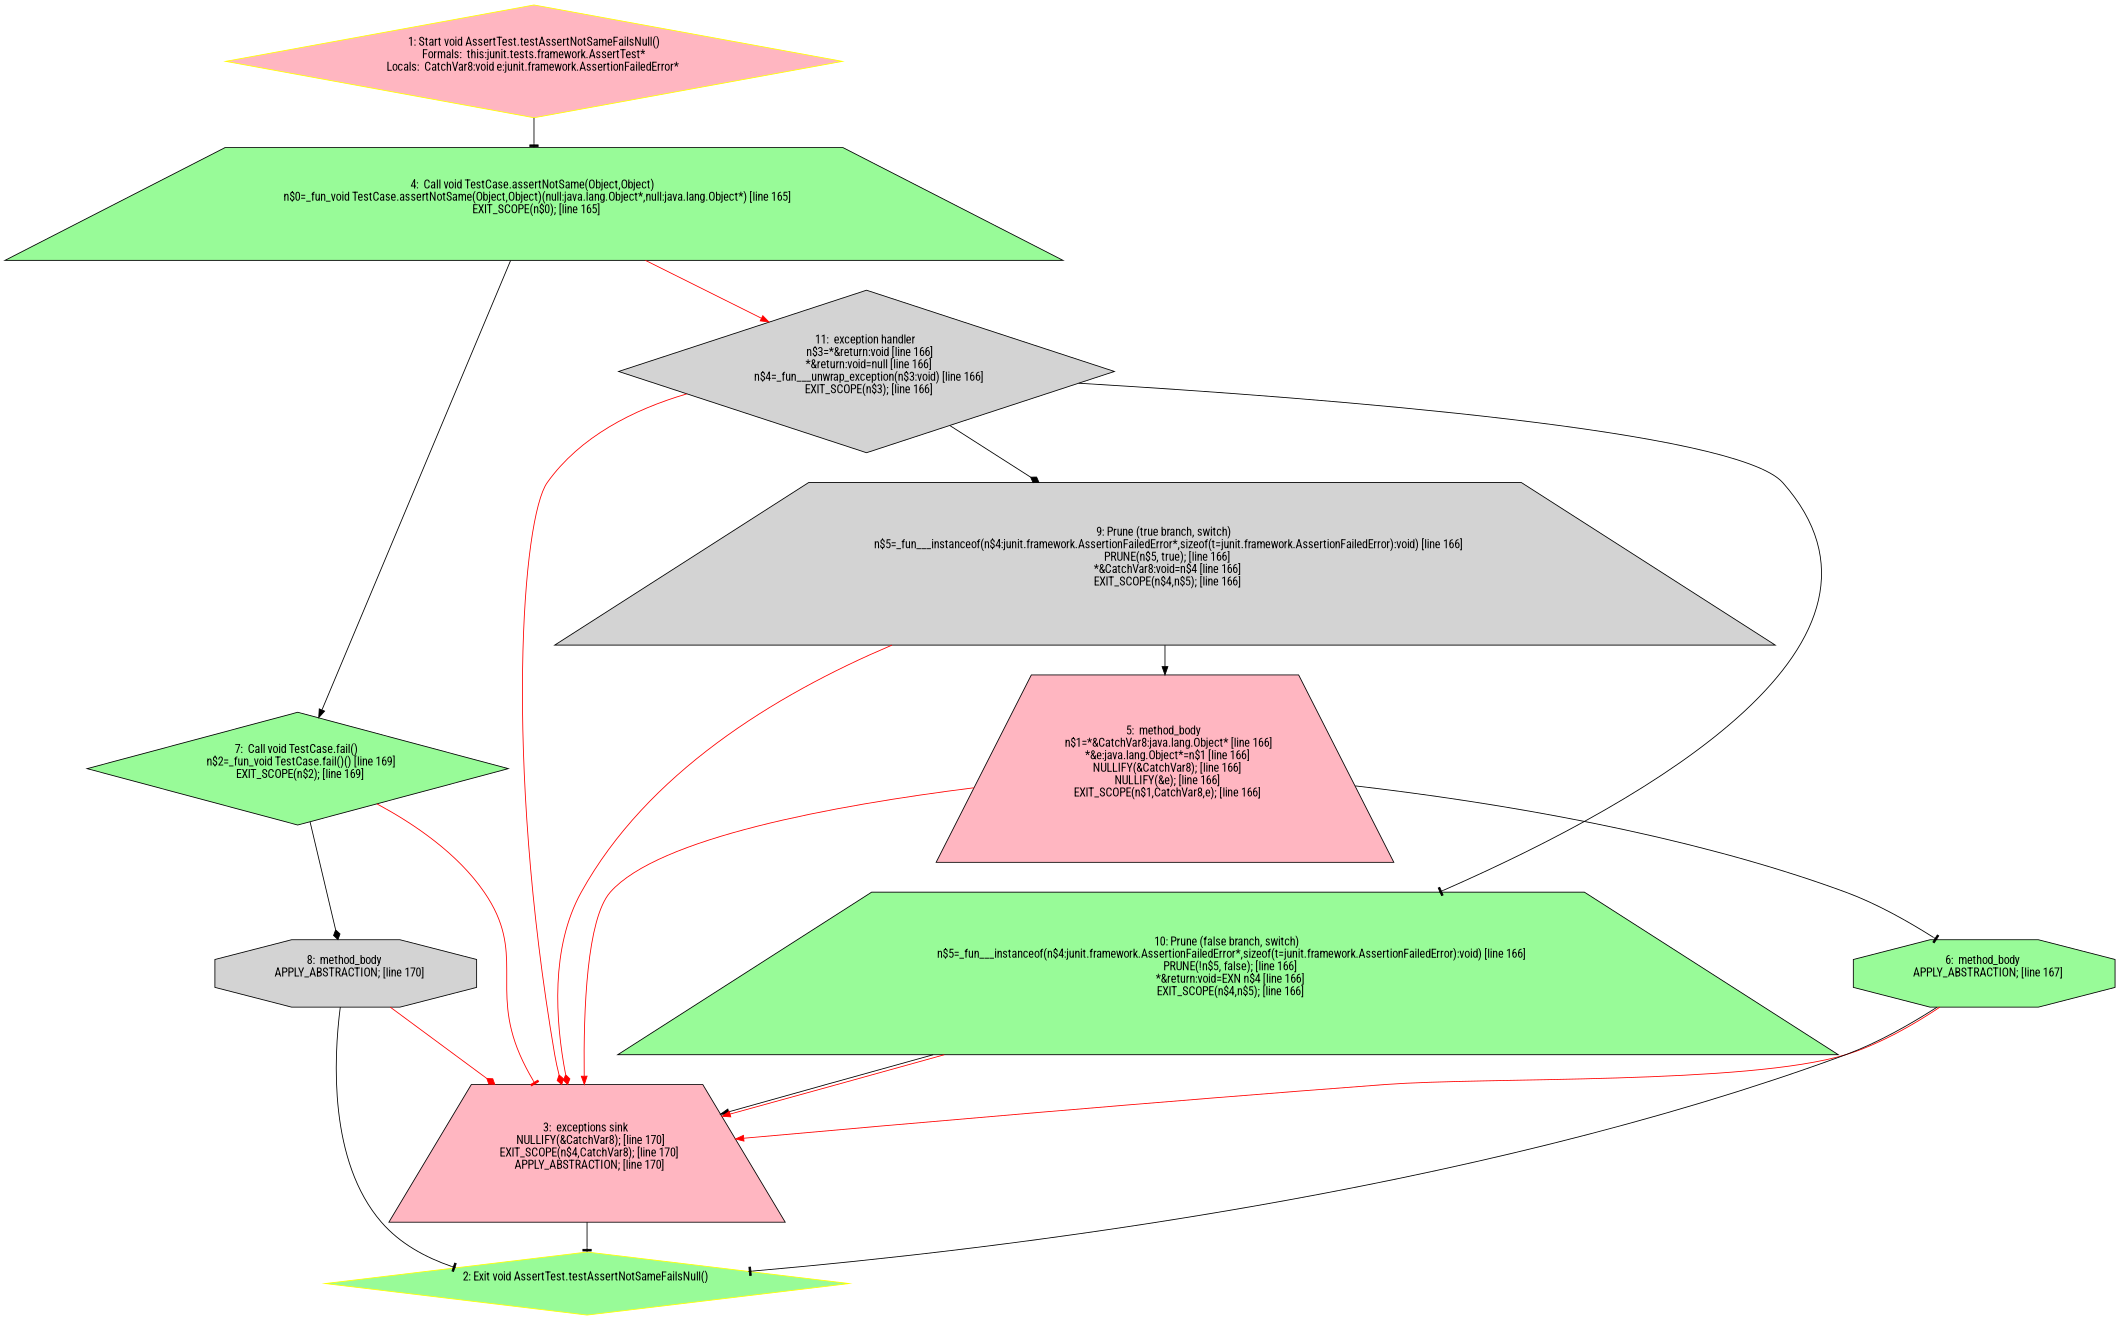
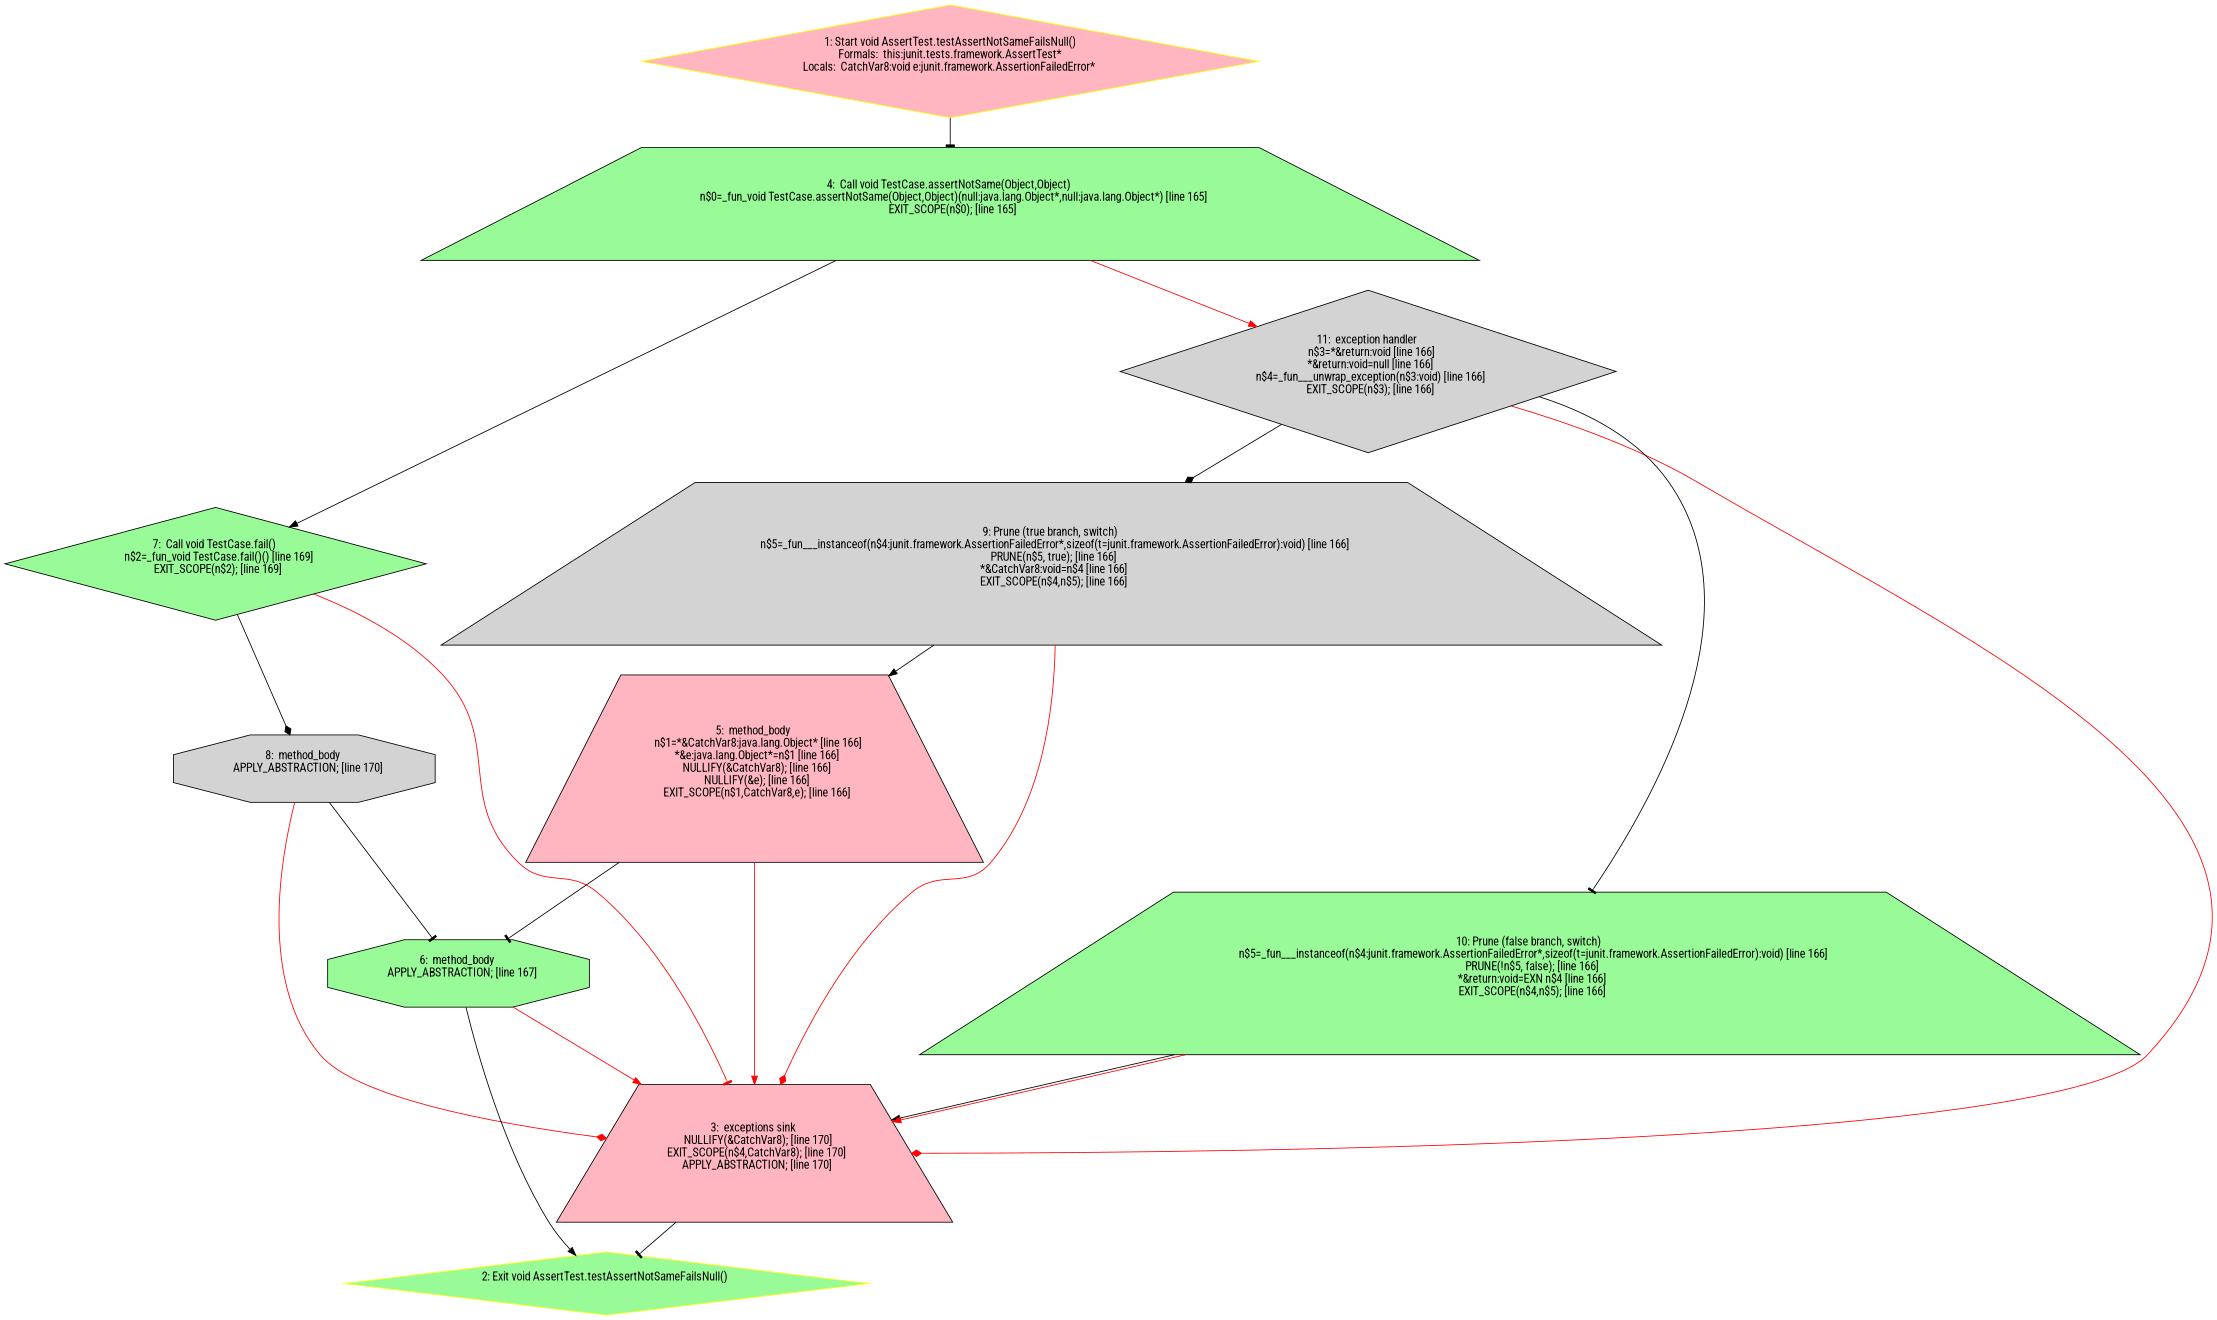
edge "8:  method_body APPLY_ABSTRACTION; [line 170]" -> "2: Exit void AssertTest.testAssertNotSameFailsNull()": now "8:  method_body APPLY_ABSTRACTION; [line 170]" -> "6:  method_body APPLY_ABSTRACTION; [line 167]"
edge "6:  method_body APPLY_ABSTRACTION; [line 167]" -> "2: Exit void AssertTest.testAssertNotSameFailsNull()": arrowhead tee -> normal
